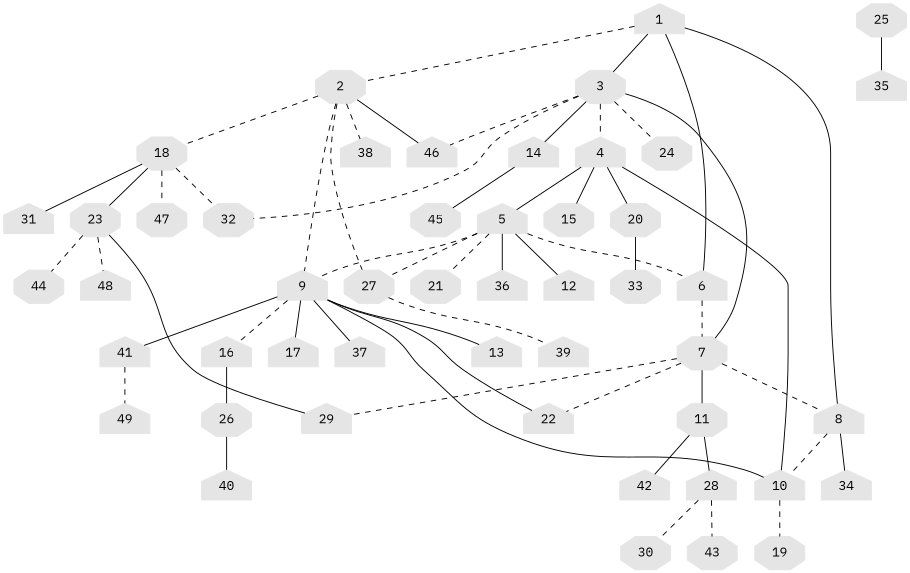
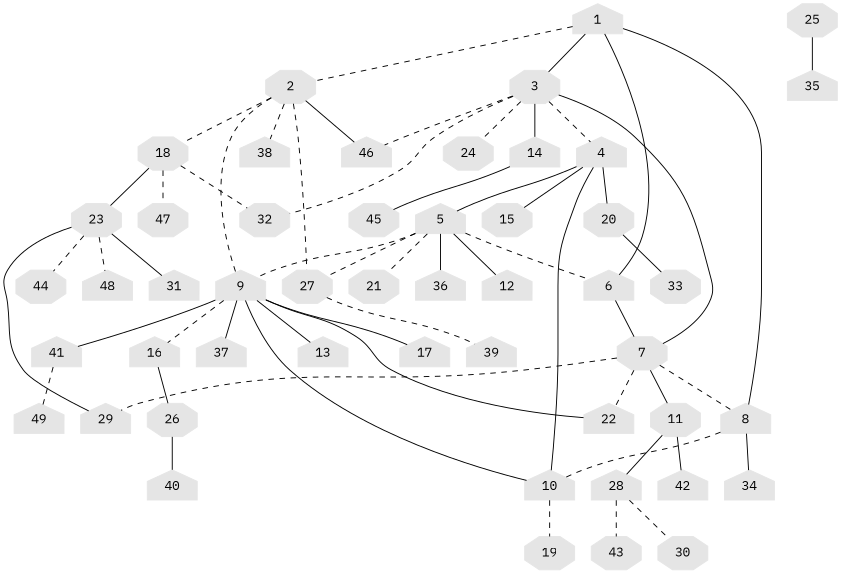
edge "18" -- "31": now "23" -- "31"
edge "6" -- "7": style dashed -> solid
